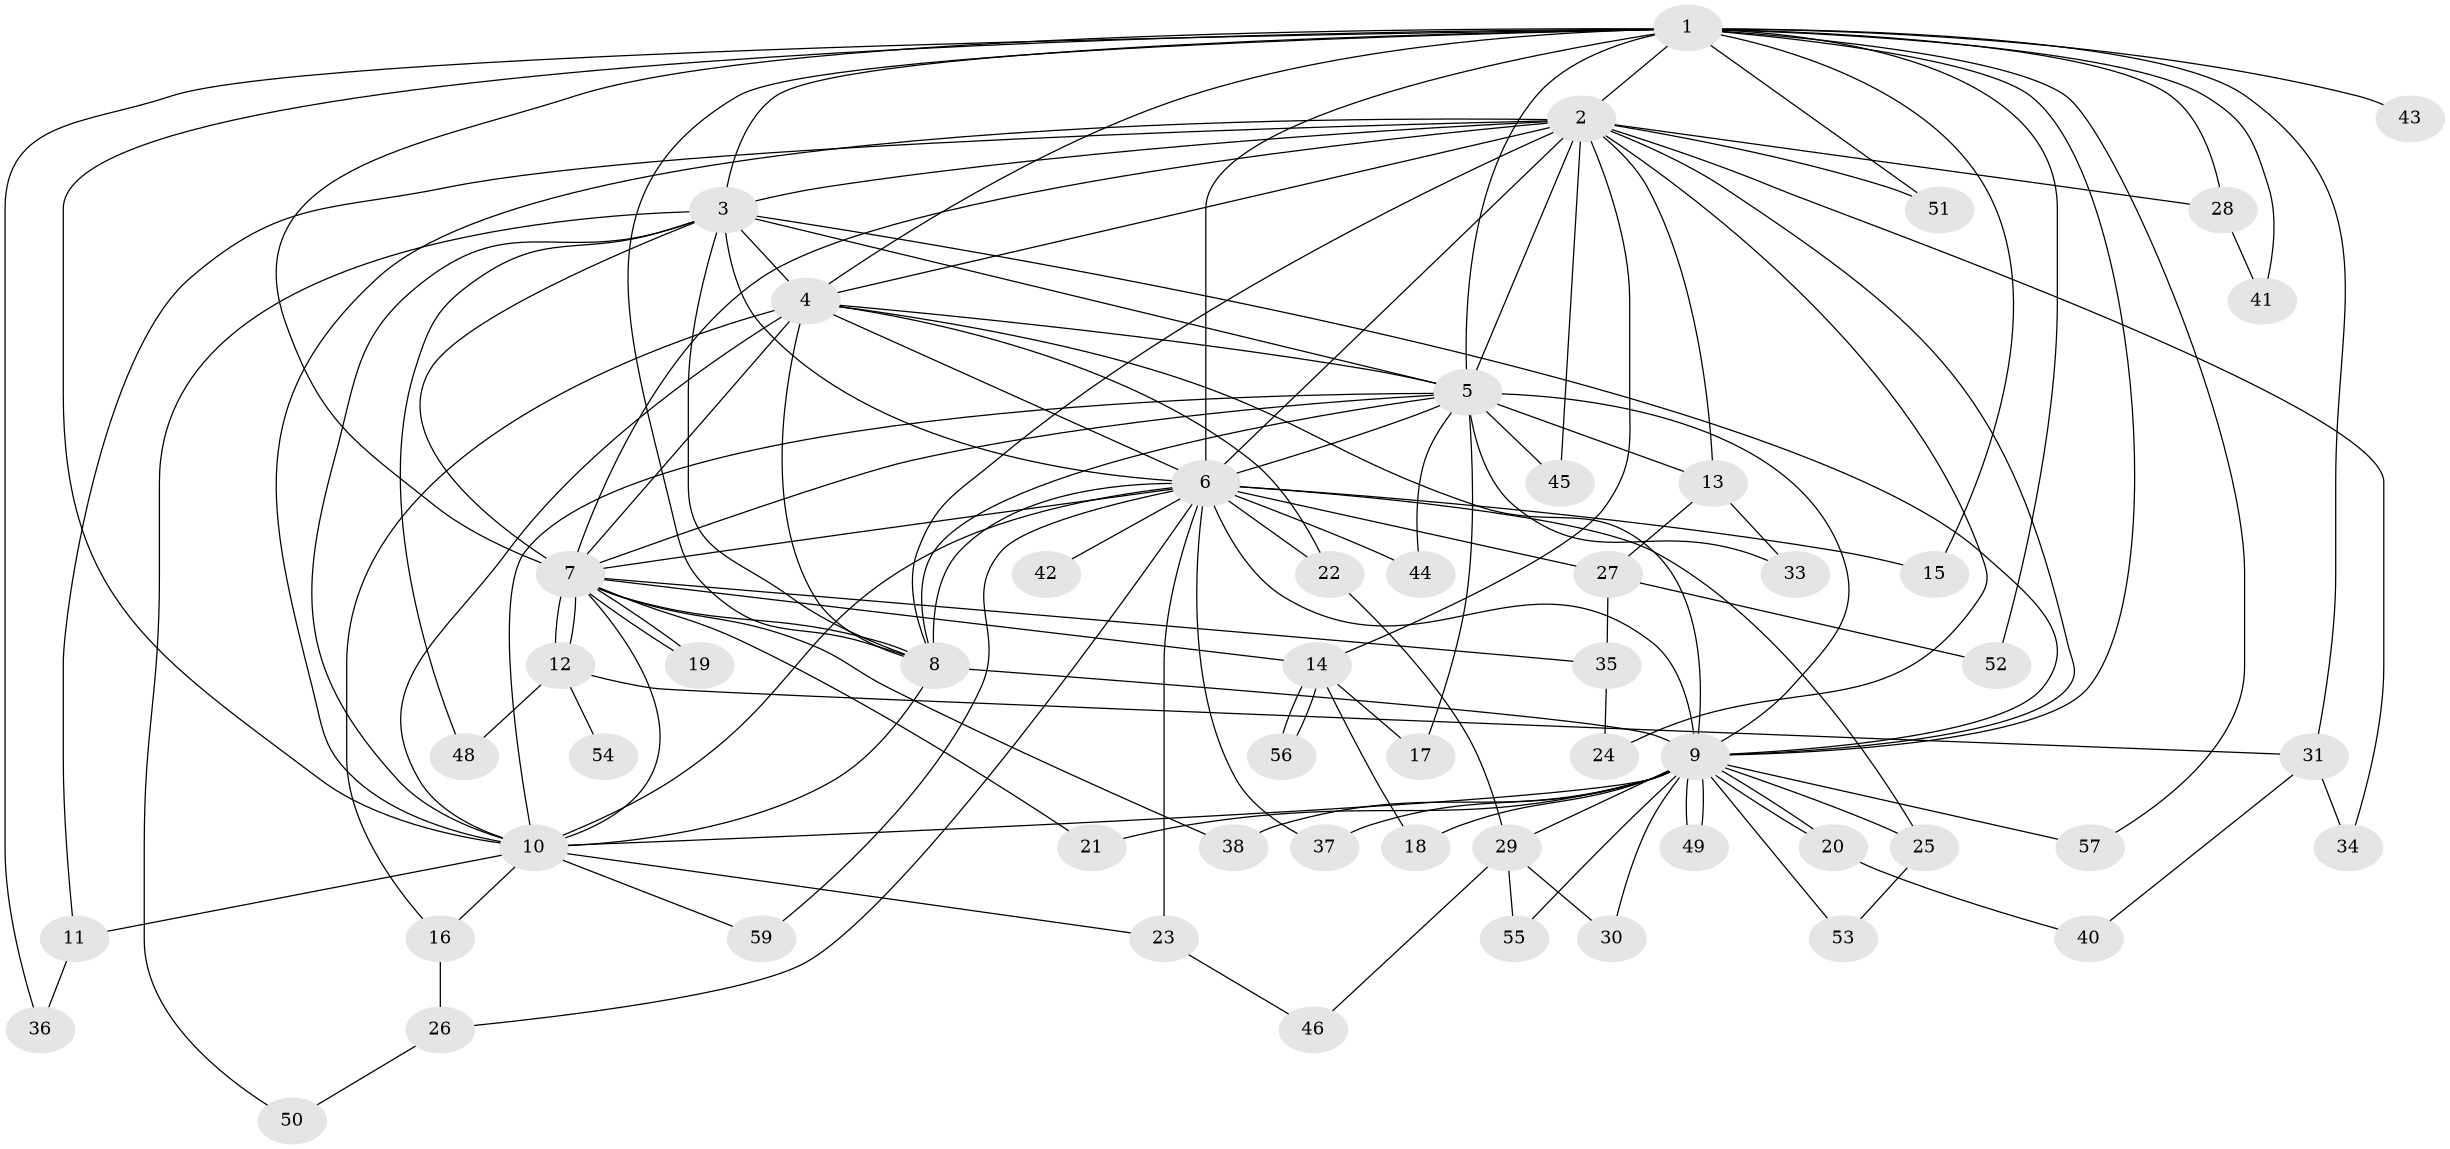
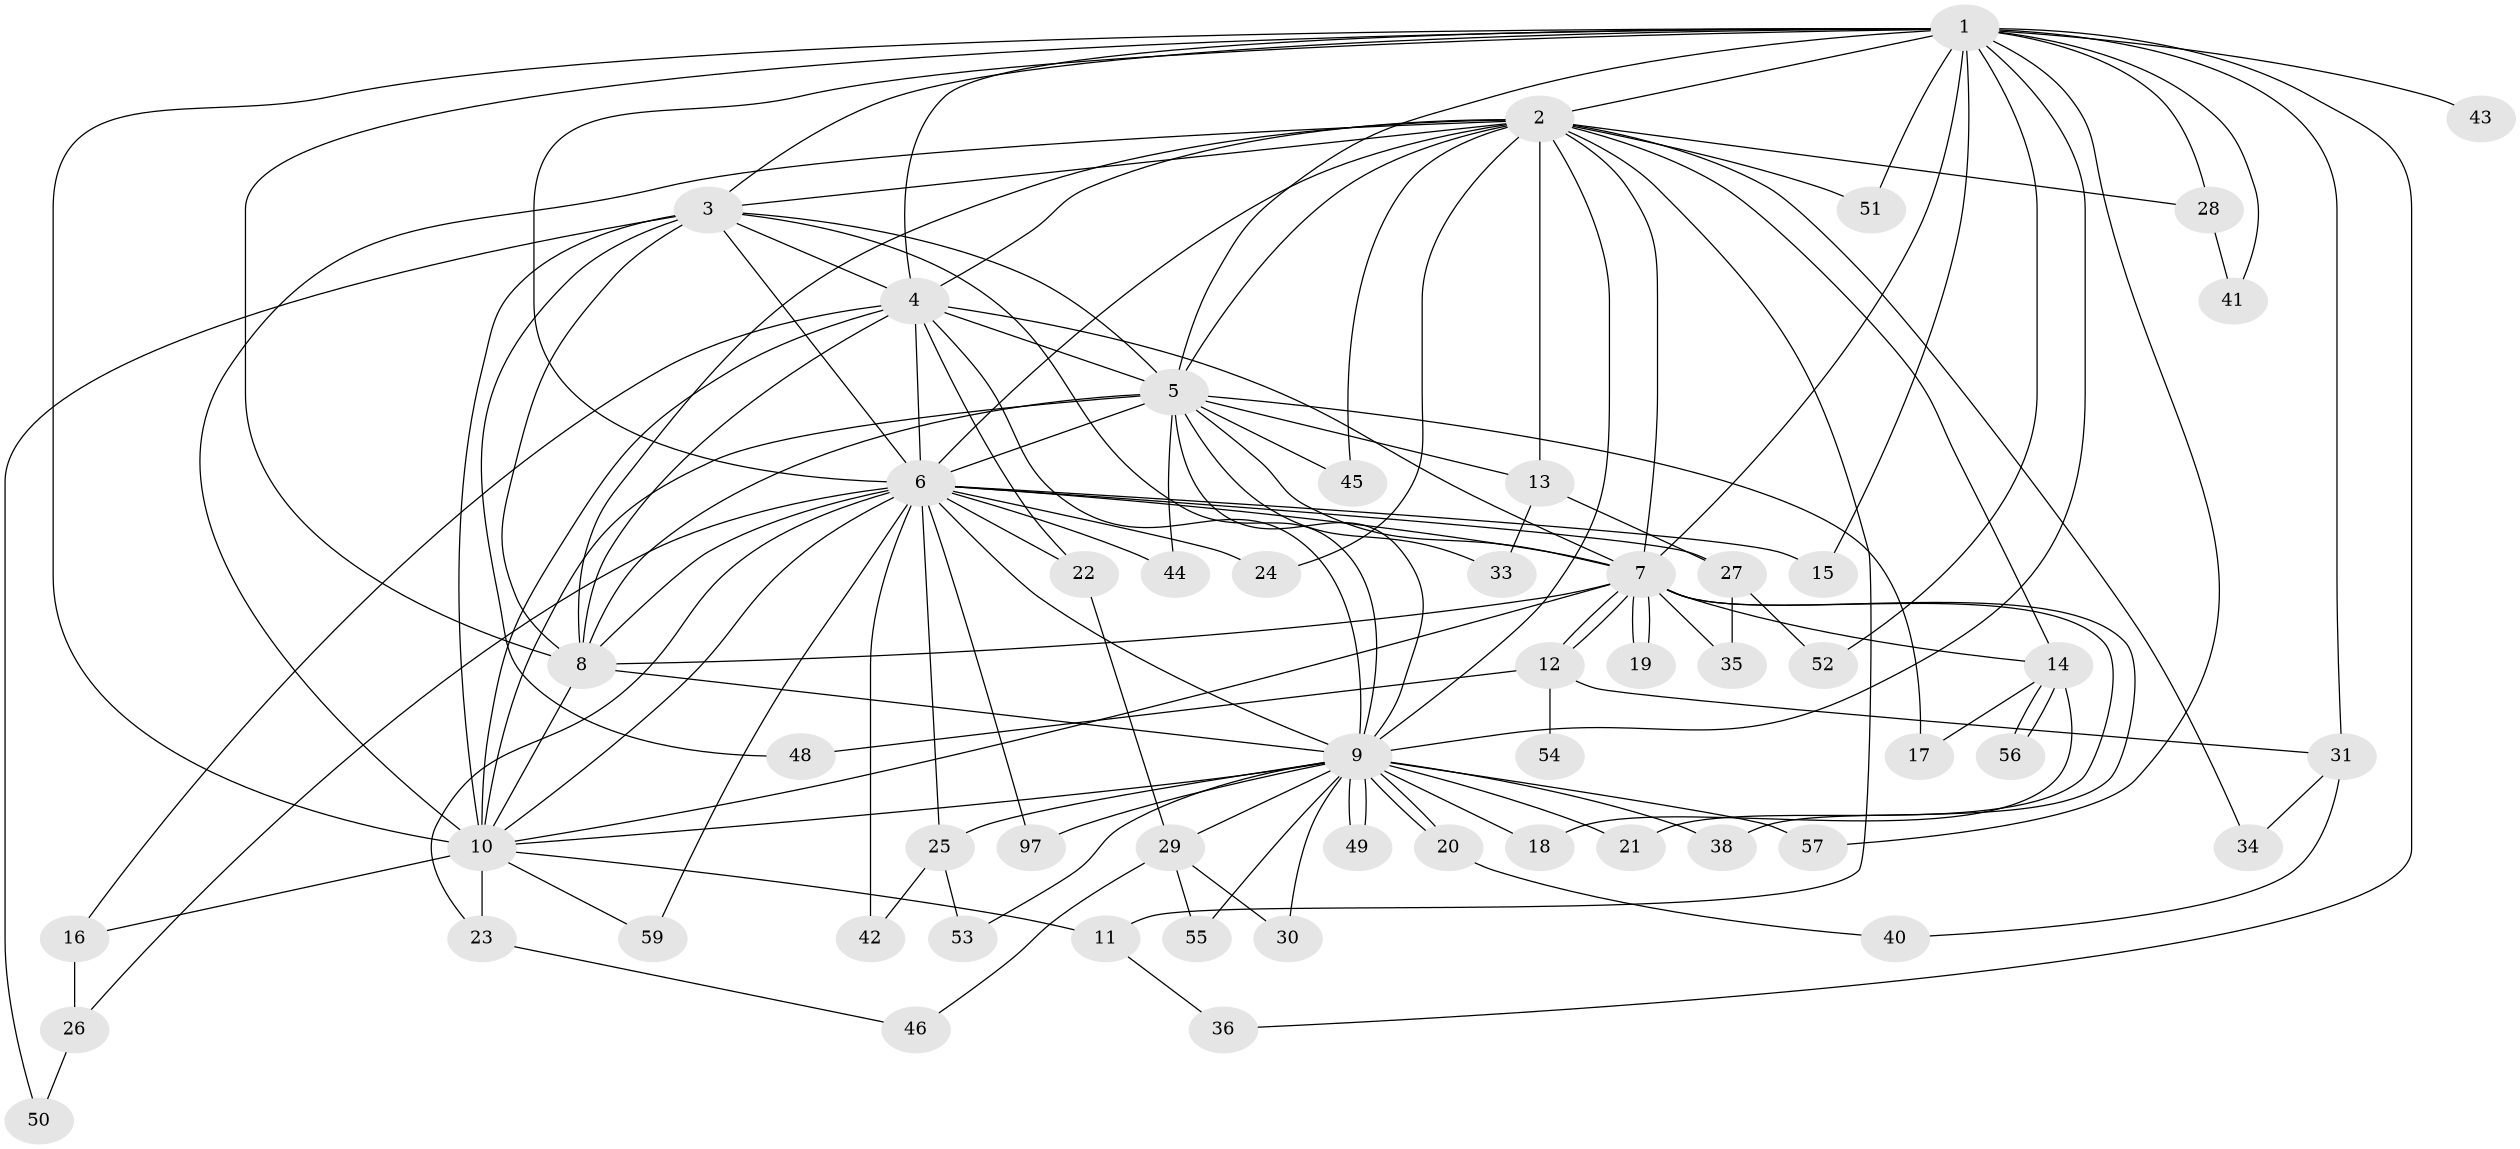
edge "3" -- "7": removed
edge "35" -- "24": now "6" -- "24"
node "37": label "37" -> "97"
edge "25" -- "42": added
